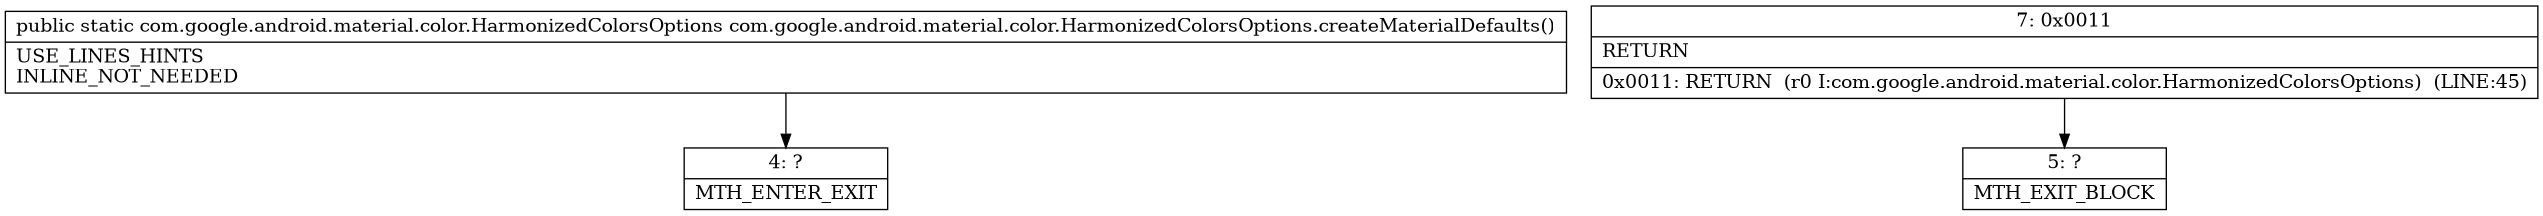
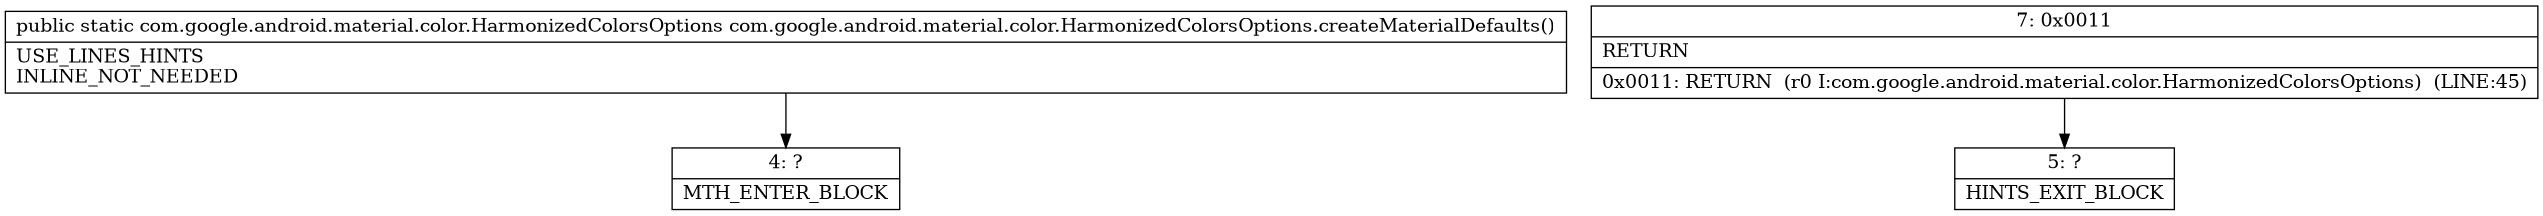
node "4: ?": text "MTH_ENTER_EXIT" -> "MTH_ENTER_BLOCK"
node "5: ?": text "MTH_EXIT_BLOCK" -> "HINTS_EXIT_BLOCK"
